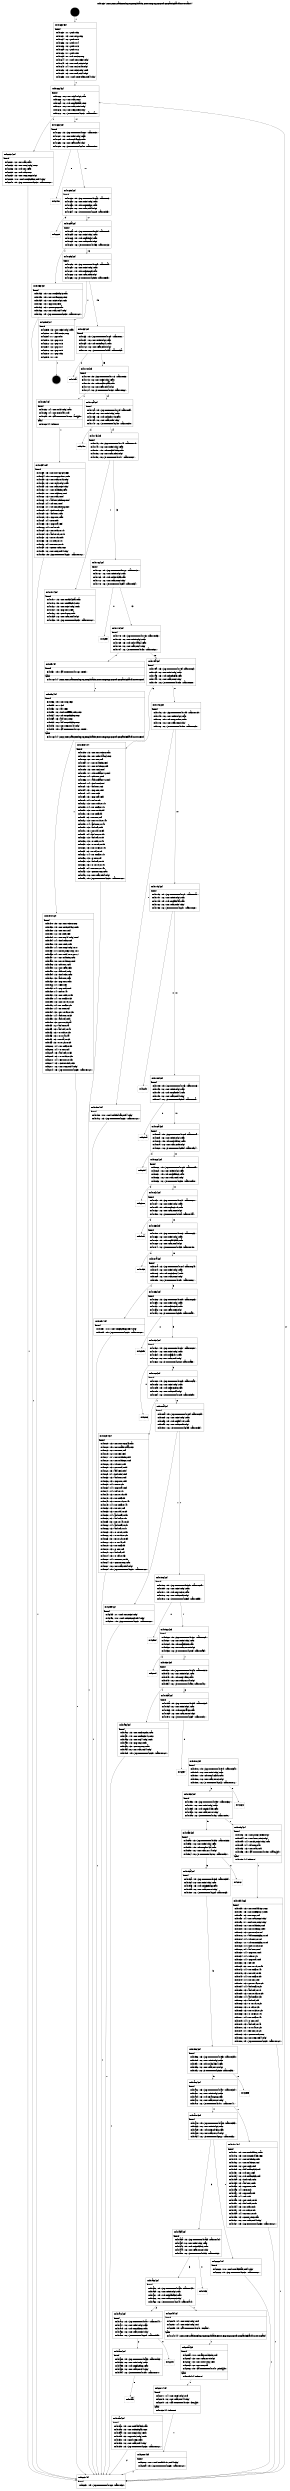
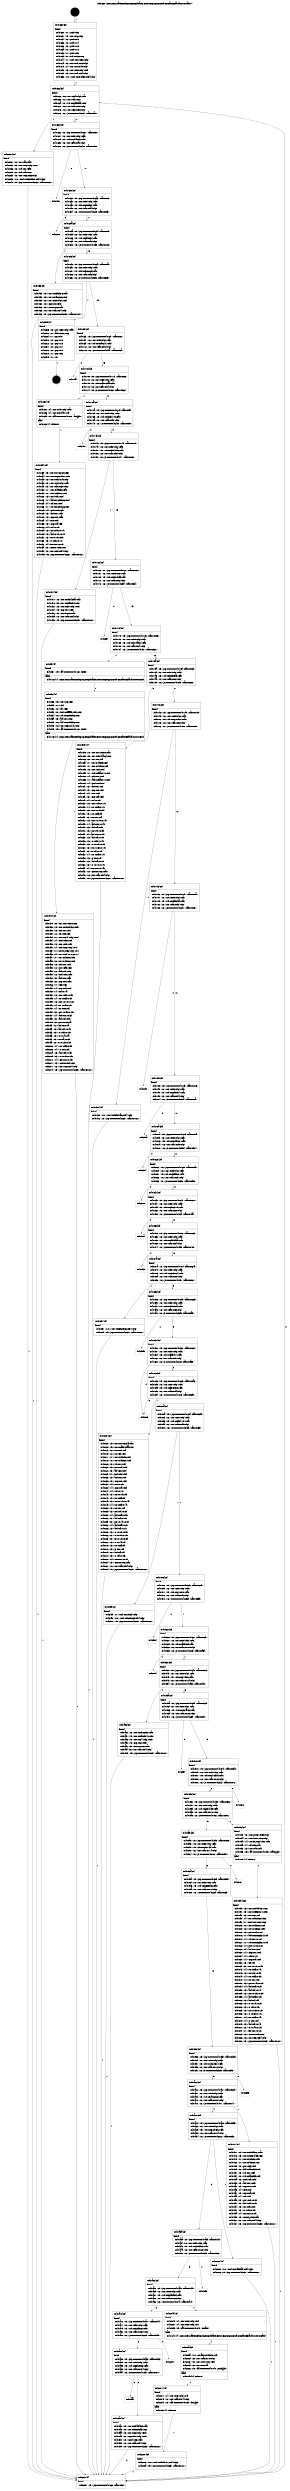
edge "0x4018ce [28]" -> "0x4018ea [28]": now "0x4018ce [28]" -> "0x4020ce"
edge "0x401d17 [30]" -> "0x402651 [5]": added, label "1"
edge "0x40195a [28]" -> "0x401976 [28]": added, label "6"
edge "0x401a8e [28]" -> "0x401ea0 [30]": added, label "2"
